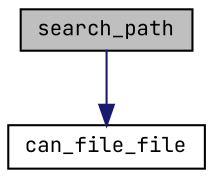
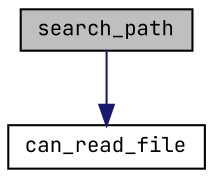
node "can_file_file": label "can_file_file" -> "can_read_file"
